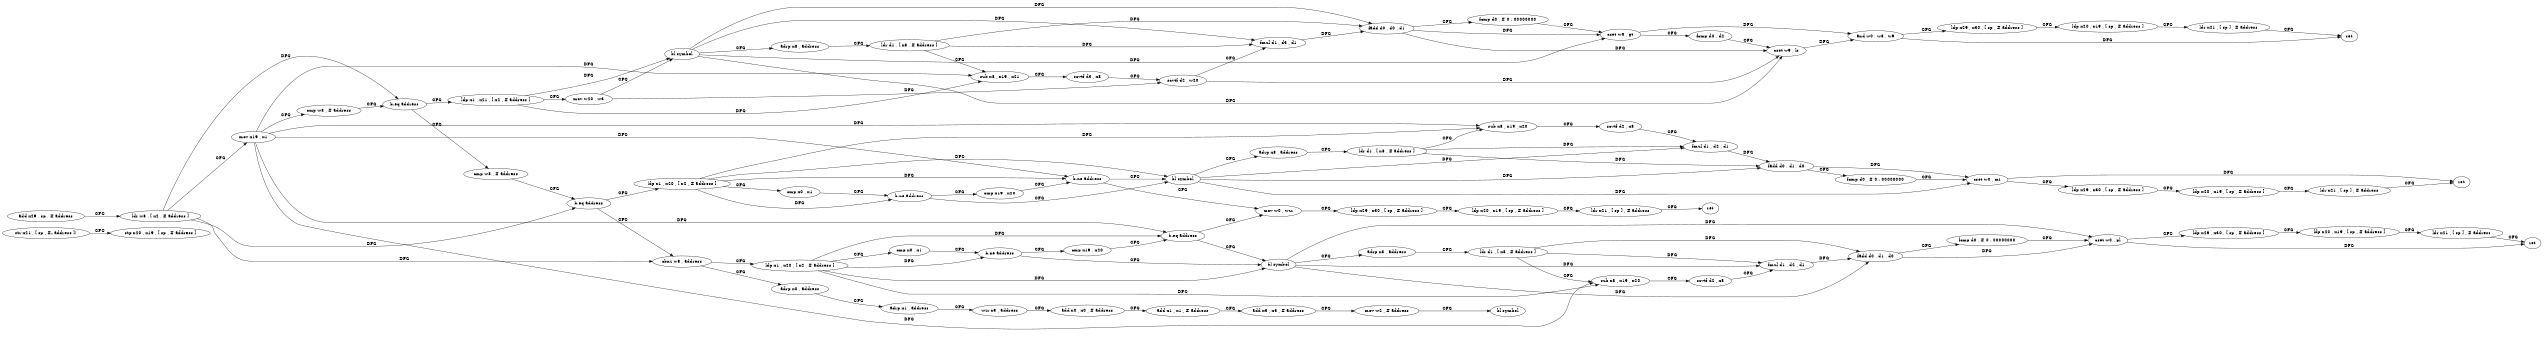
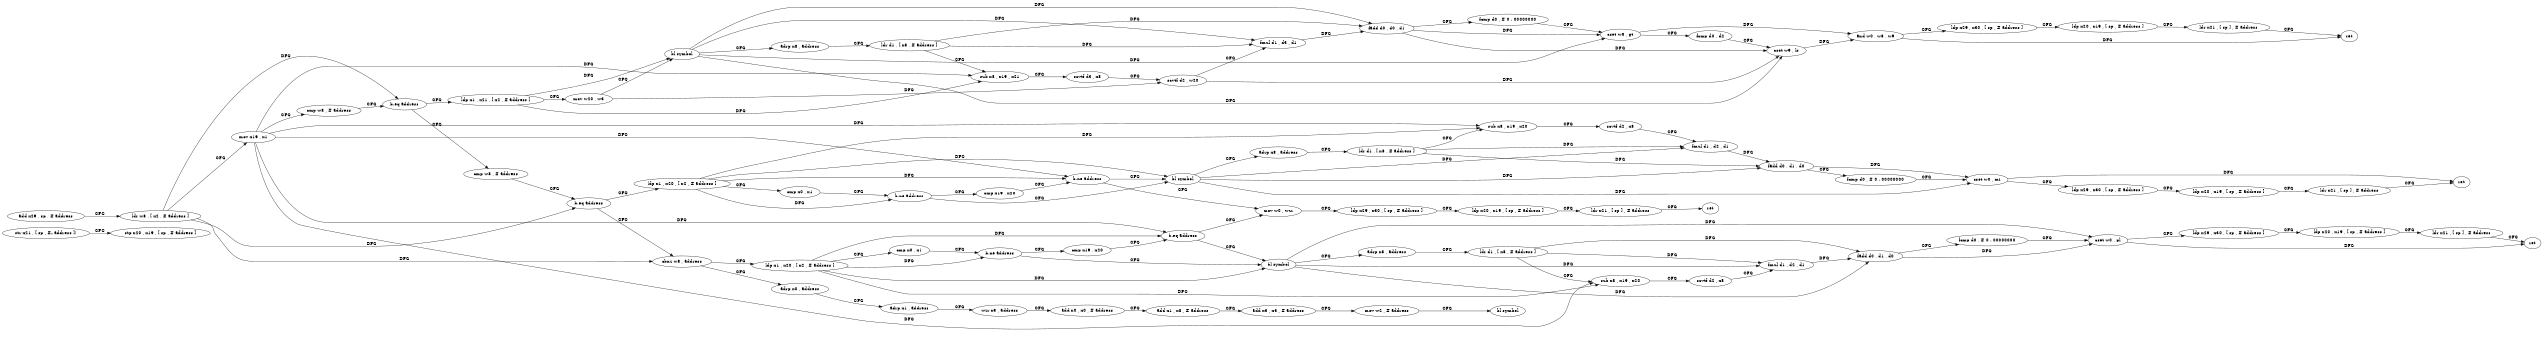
node "add x1 , x1 , # address": label "add x1 , x1 , # address" -> "add x1 , x8 , # address"
